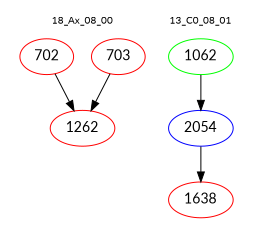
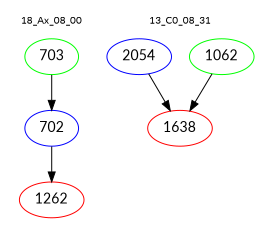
cluster "13_C0_08_01": label "13_C0_08_01" -> "13_C0_08_31"
node "702": color red -> blue
node "703": color red -> green
edge "703" -> "1262": now "703" -> "702"
edge "1062" -> "2054": now "1062" -> "1638"
